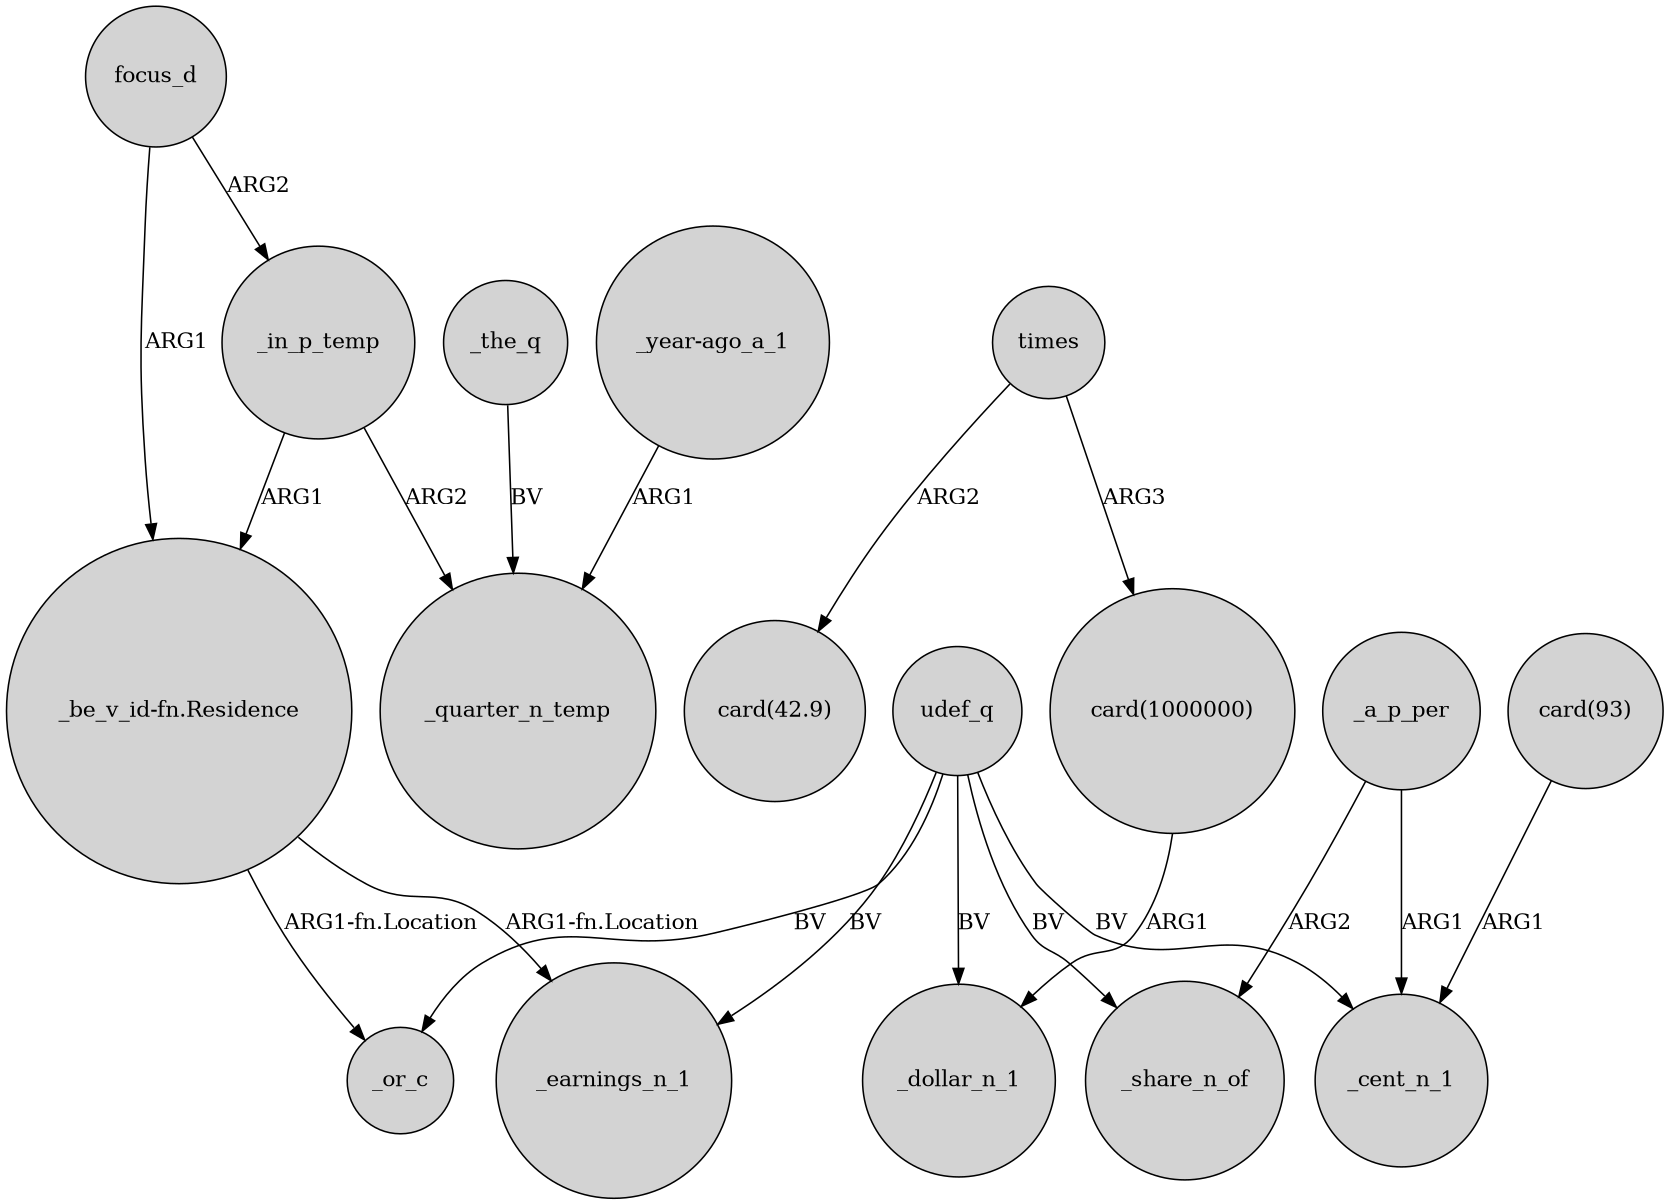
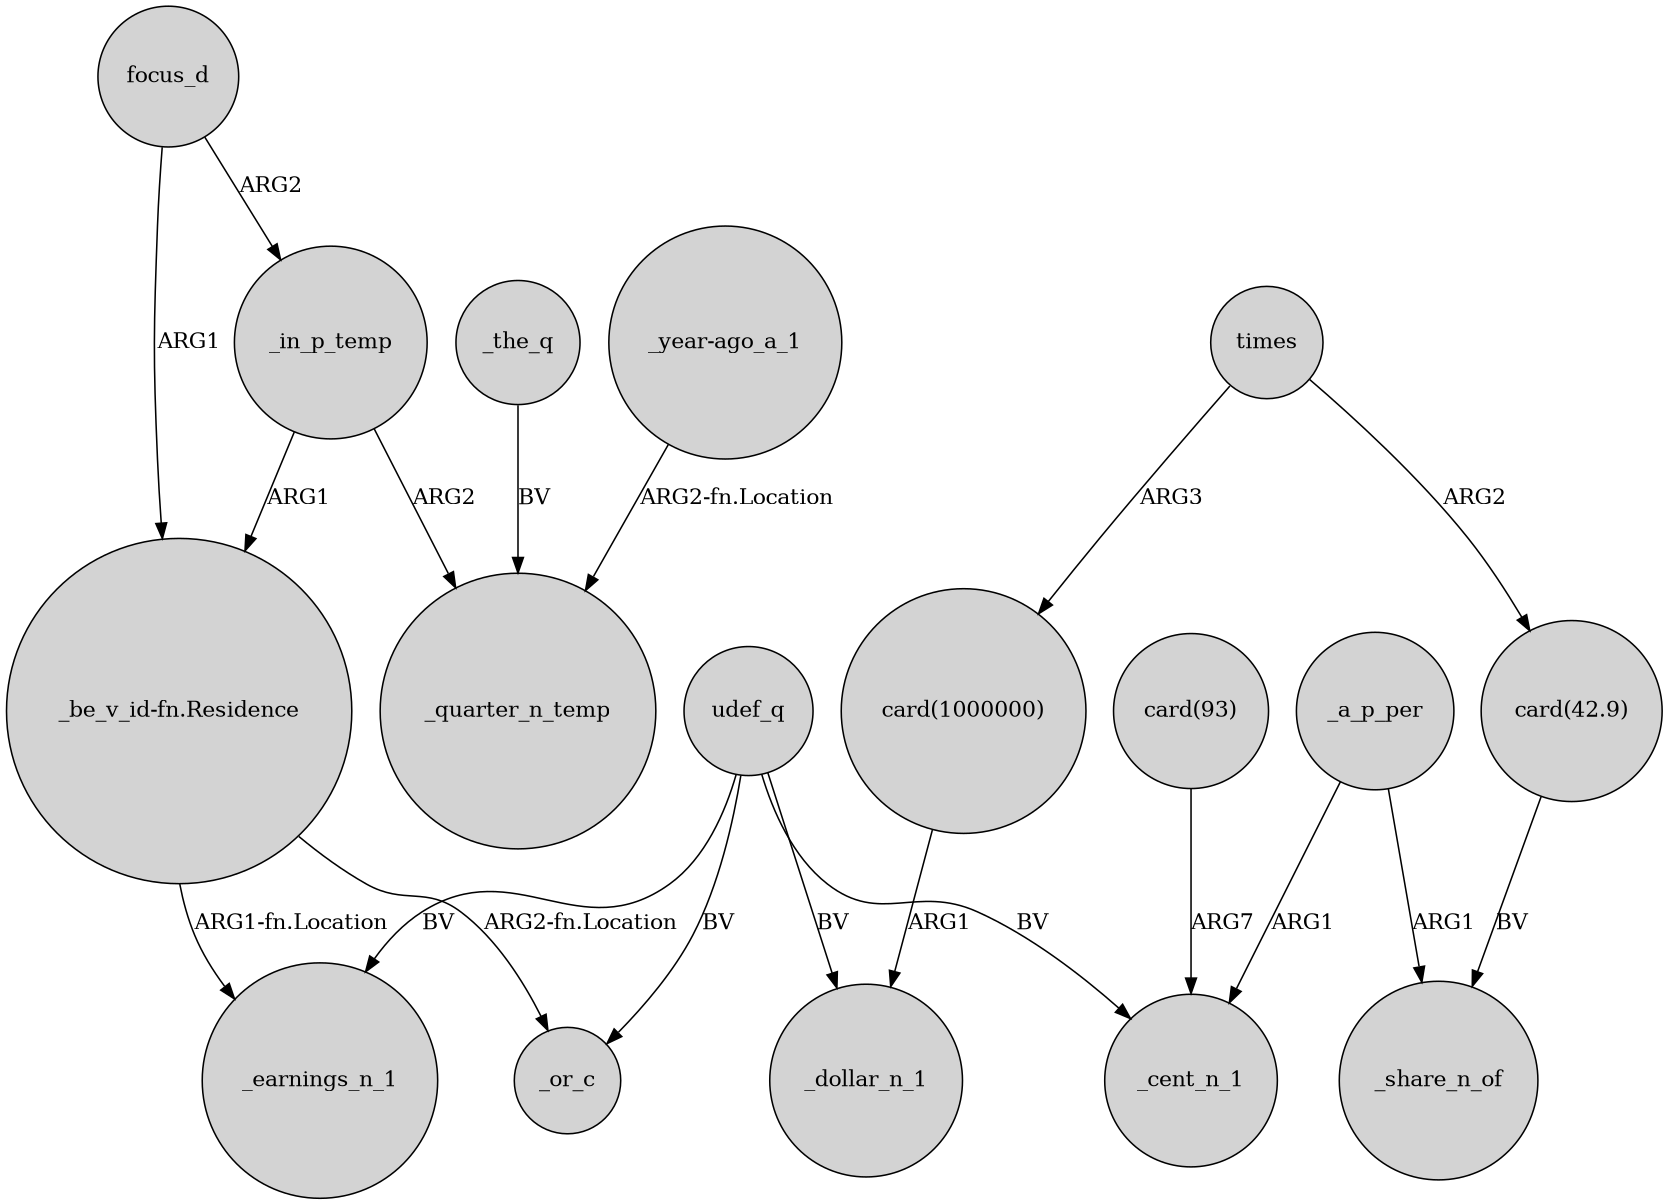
edge "_year-ago_a_1" -> "_quarter_n_temp": label "ARG1" -> "ARG2-fn.Location"
edge "udef_q" -> "_share_n_of": now "card(42.9)" -> "_share_n_of"
edge "_be_v_id-fn.Residence" -> "_or_c": label "ARG1-fn.Location" -> "ARG2-fn.Location"
edge "_a_p_per" -> "_share_n_of": label "ARG2" -> "ARG1"
edge "card(93)" -> "_cent_n_1": label "ARG1" -> "ARG7"
